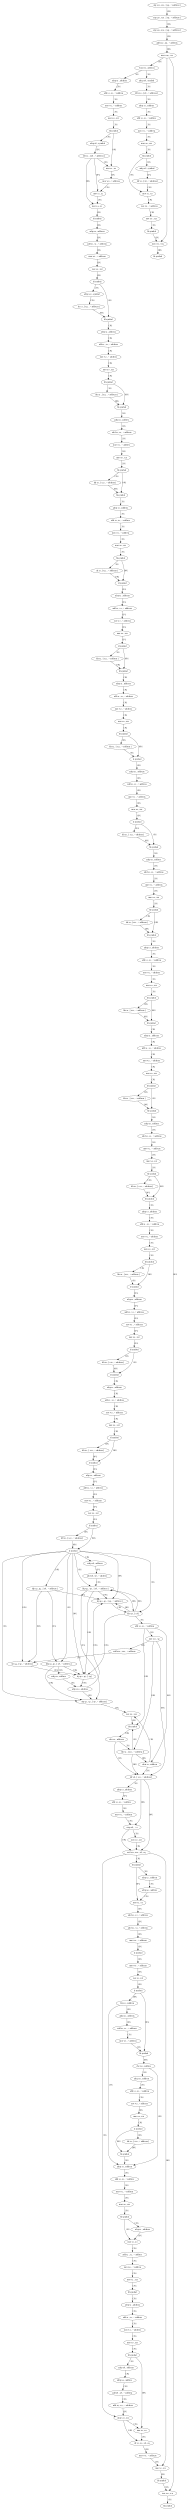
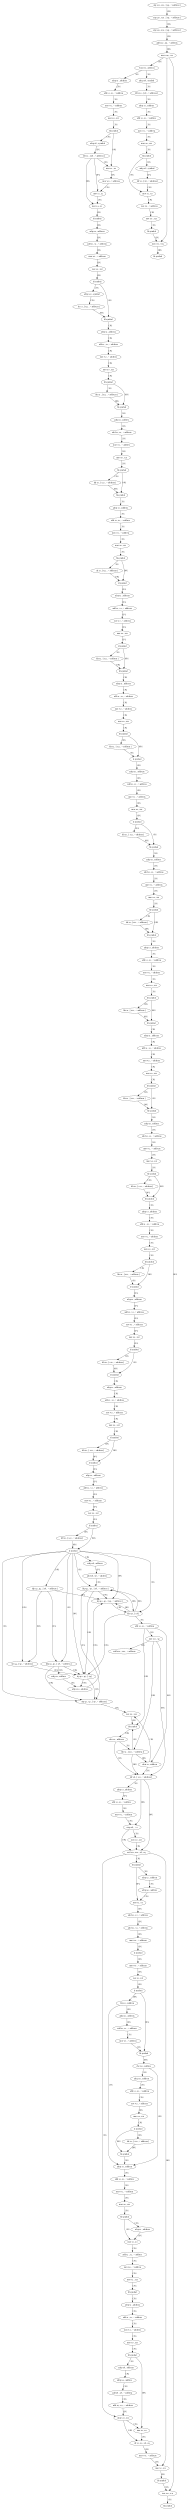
edge "add x20 , x20 , # address" -> "str q4 , [ sp , # address ]": removed, label "CFG"
edge "adrp x20 , address" -> "stp q1 , q2 , [ sp , # address ]": now "stp q0 , q5 , [ sp ]" -> "stp q1 , q2 , [ sp , # address ]"
